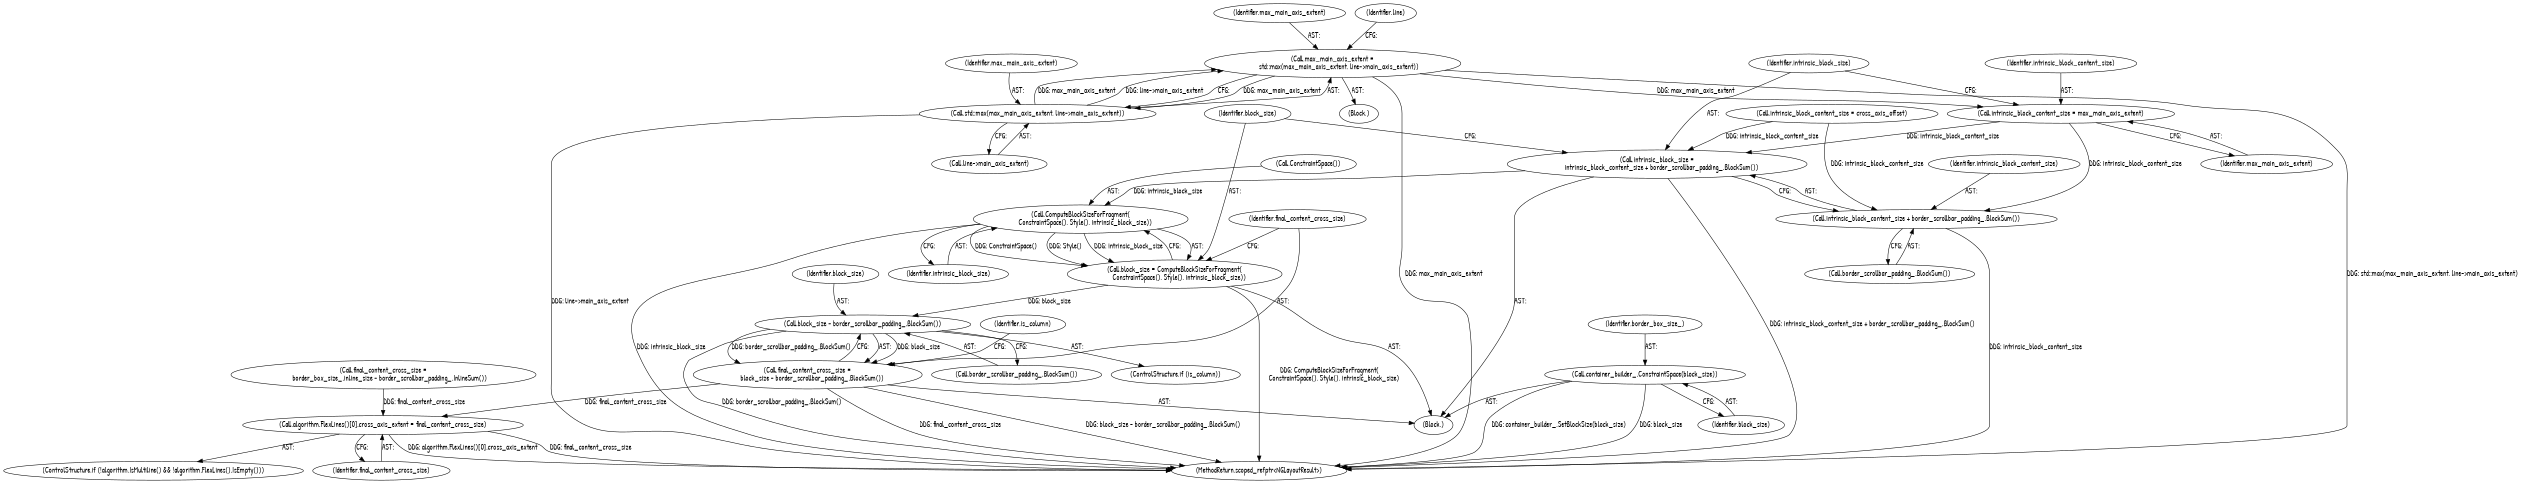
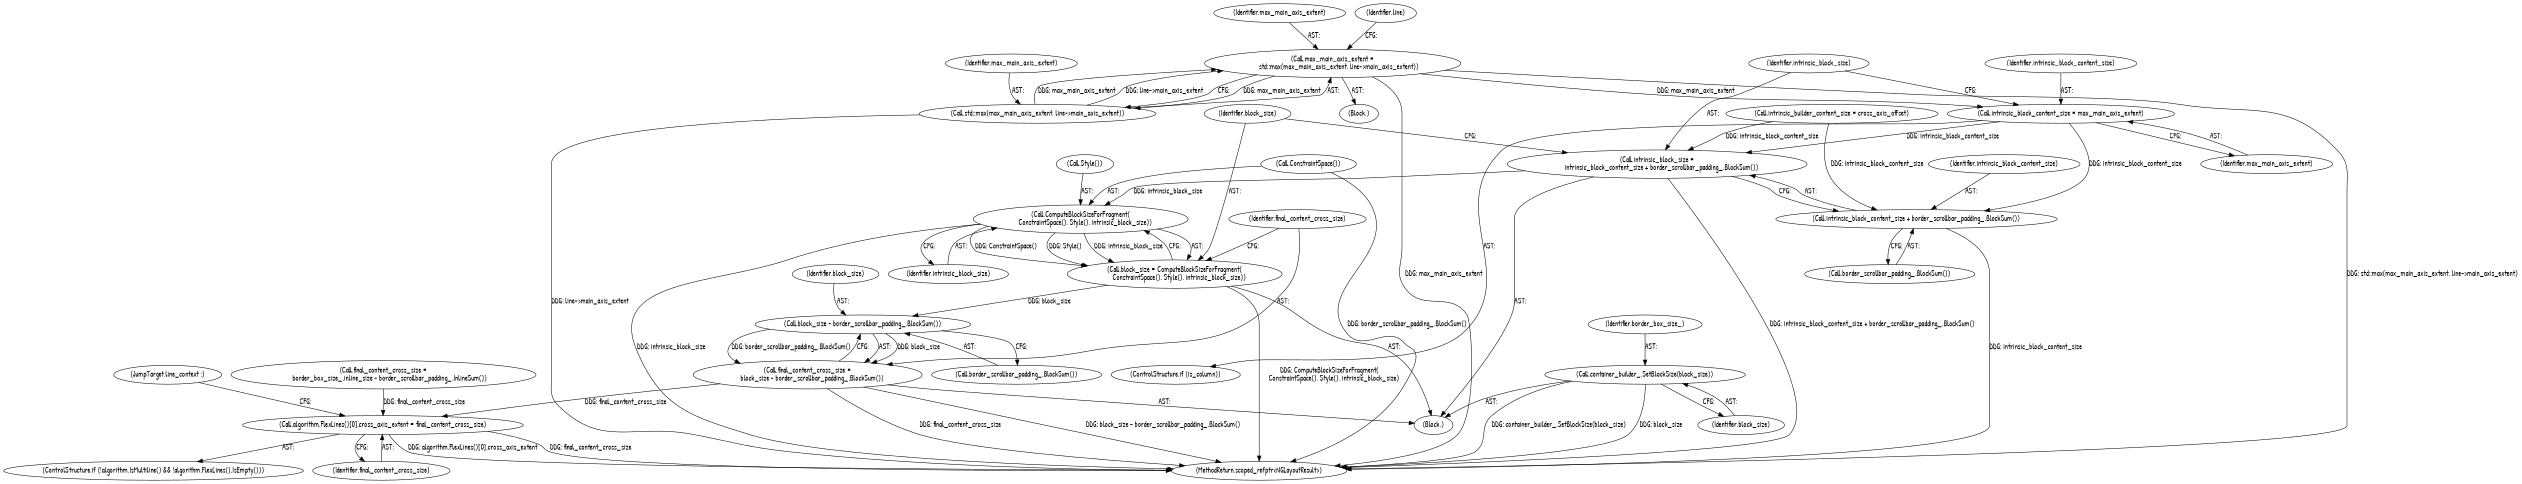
node "(Call,intrinsic_block_content_size = cross_axis_offset)": label "(Call,intrinsic_block_content_size = cross_axis_offset)" -> "(Call,intrinsic_builder_content_size = cross_axis_offset)"
node "(Call,line->main_axis_extent)": removed
node "(Call,Style())": added
node "(Identifier,is_column)": removed
edge "(Call,block_size - border_scrollbar_padding_.BlockSum())" -> "(ControlStructure,if (is_column))": now "(Call,intrinsic_block_content_size = max_main_axis_extent)" -> "(ControlStructure,if (is_column))"
node "(JumpTarget,line_context :)": added
node "(Call,container_builder_.ConstraintSpace(block_size))": label "(Call,container_builder_.ConstraintSpace(block_size))" -> "(Call,container_builder_.SetBlockSize(block_size))"
edge "(Call,block_size - border_scrollbar_padding_.BlockSum())" -> "(MethodReturn,scoped_refptr<NGLayoutResult>)": now "(Call,ConstraintSpace())" -> "(MethodReturn,scoped_refptr<NGLayoutResult>)"
